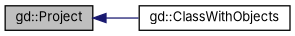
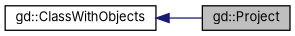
edge "gd::ClassWithObjects" -> "gd::Project": reversed
